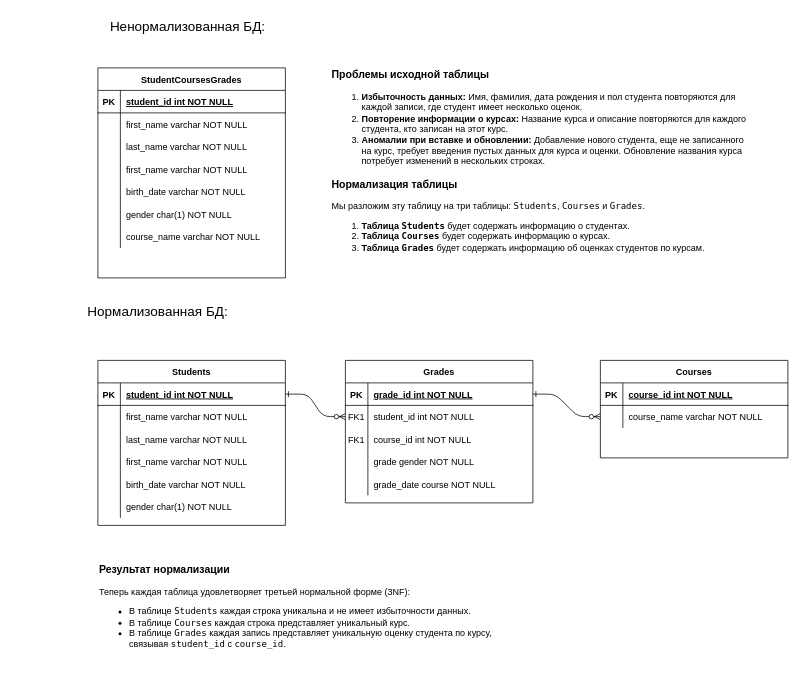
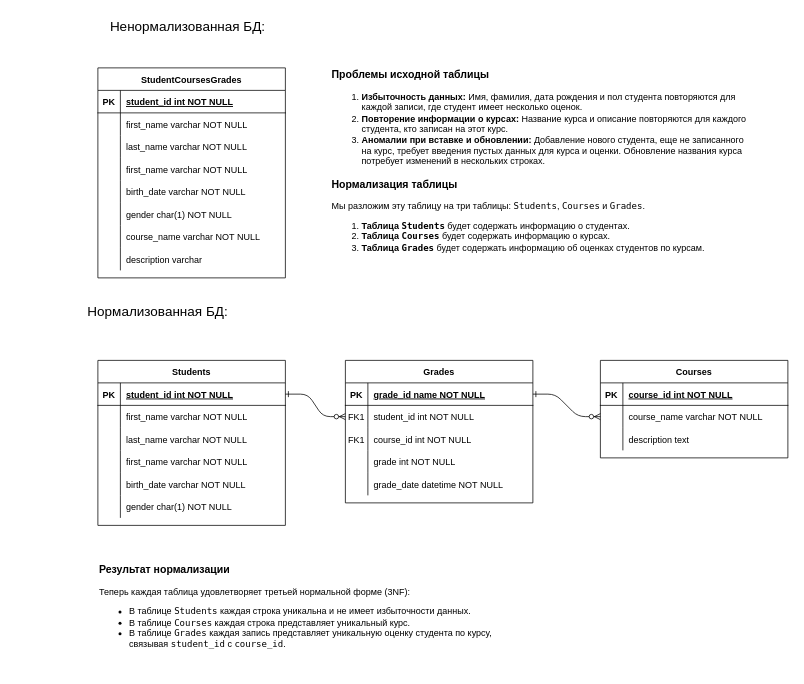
node "description varchar": added
node "grade_id int NOT NULL": label "grade_id int NOT NULL" -> "grade_id name NOT NULL"
node "description text": added
node "grade gender NOT NULL": label "grade gender NOT NULL" -> "grade int NOT NULL"
node "grade_date course NOT NULL": label "grade_date course NOT NULL" -> "grade_date datetime NOT NULL"
